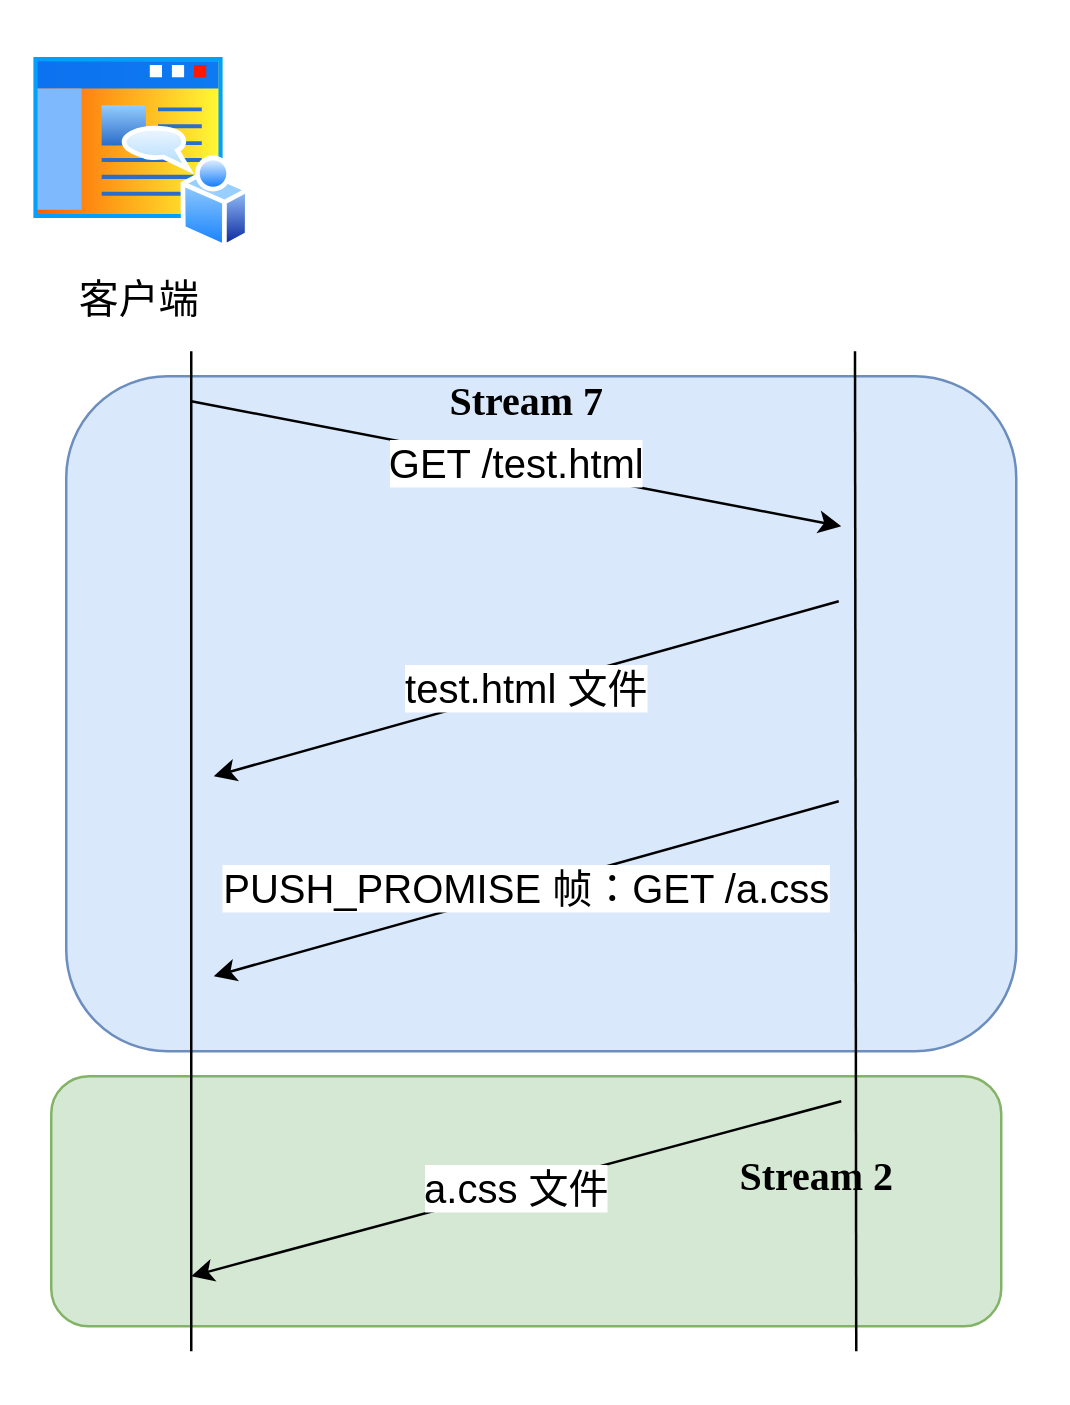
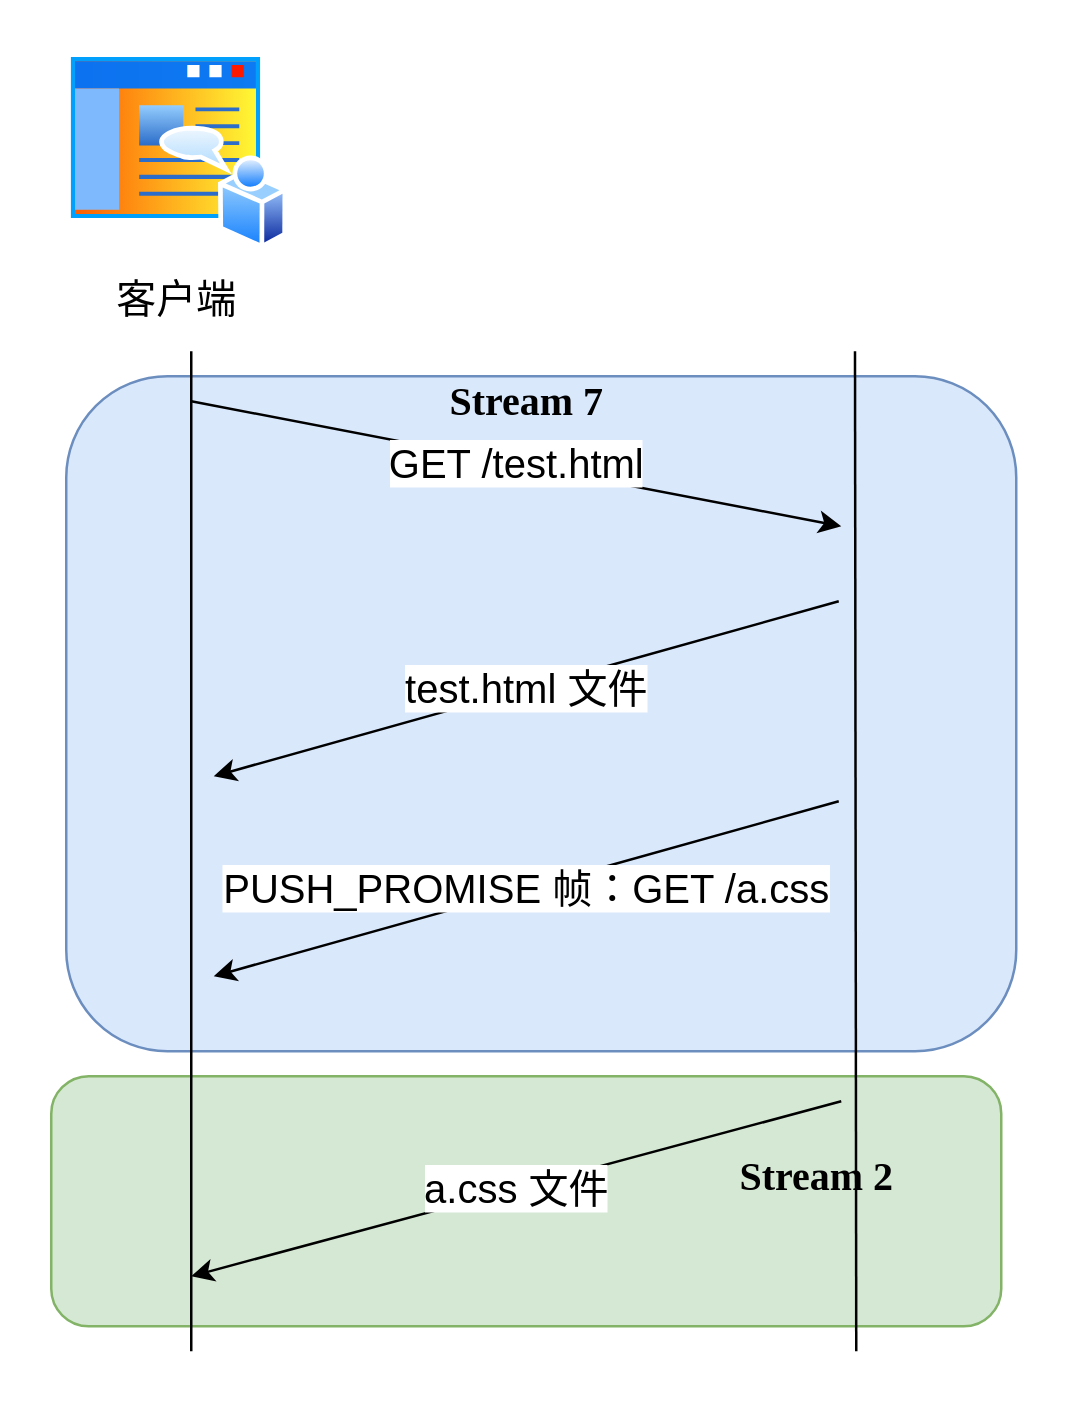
node "客户端": moved (140, 151) -> (177, 151)
